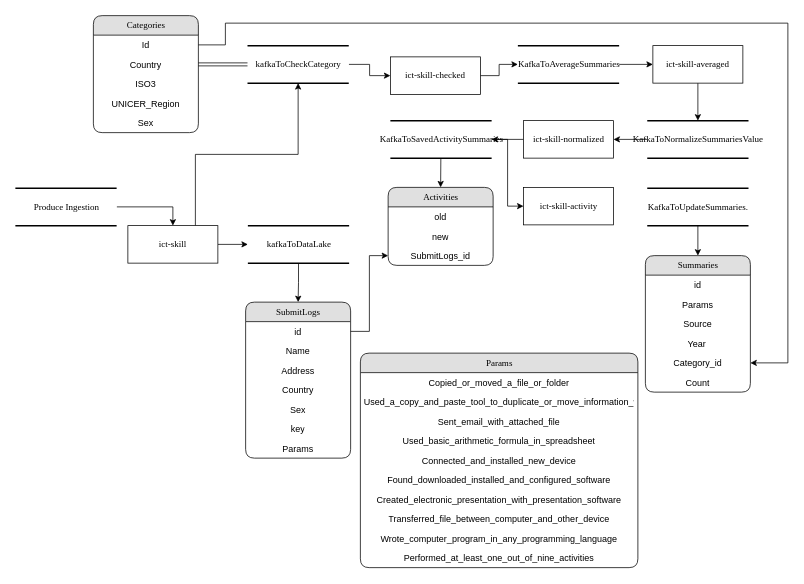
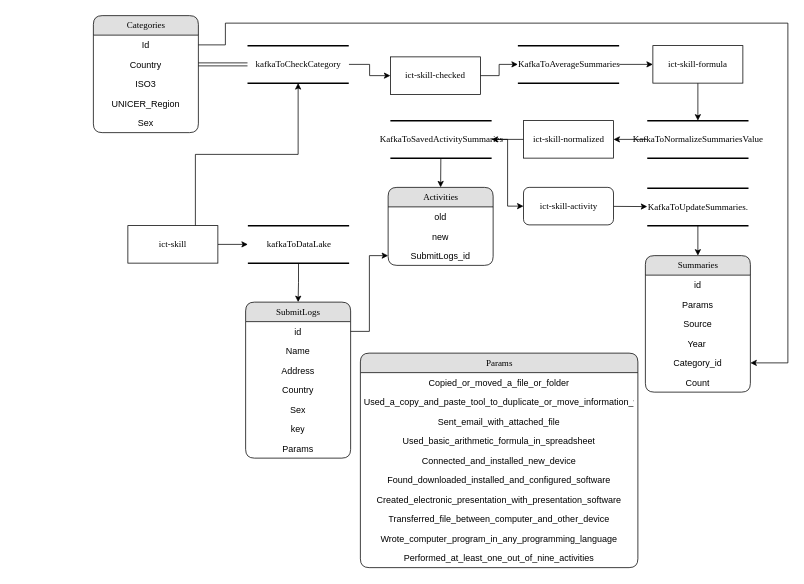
node "ict-skill-averaged": label "ict-skill-averaged" -> "ict-skill-formula"
node "ict-skill-activity": shape rectangle -> rounded rectangle
edge "ict-skill-activity" -> "KafkaToUpdateSummaries.": added
node "Produce Ingestion": removed
edge "Produce Ingestion" -> "ict-skill": removed
